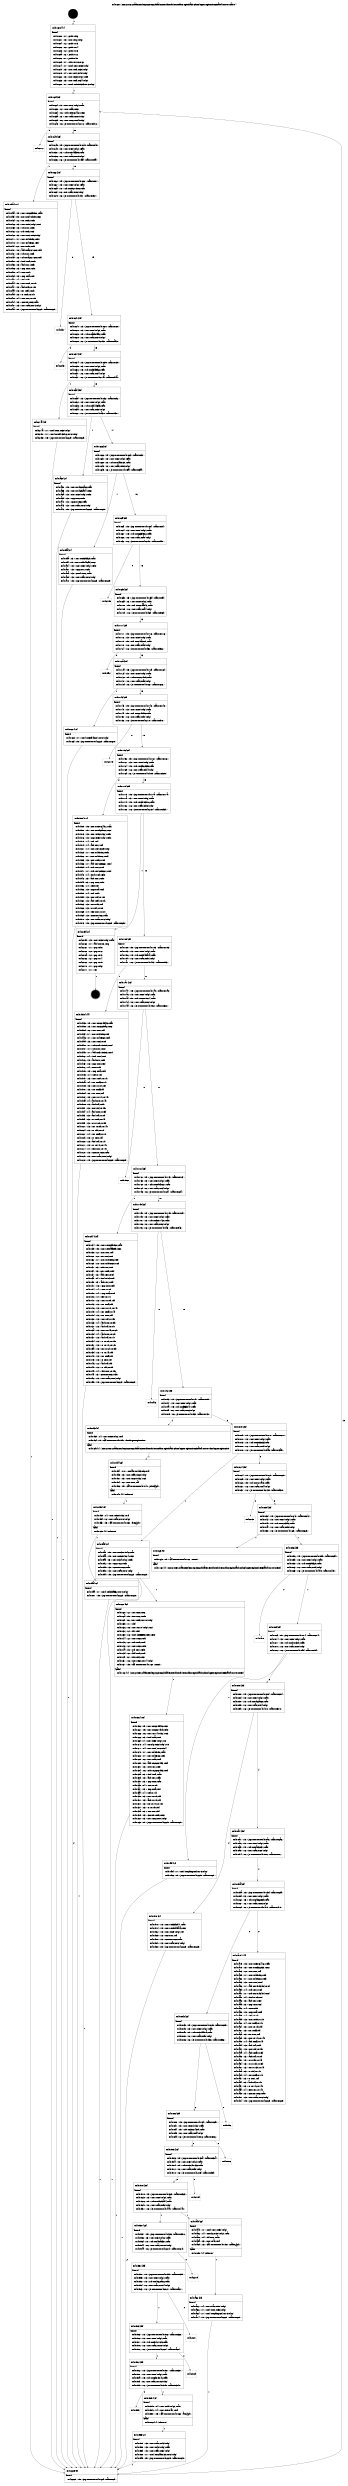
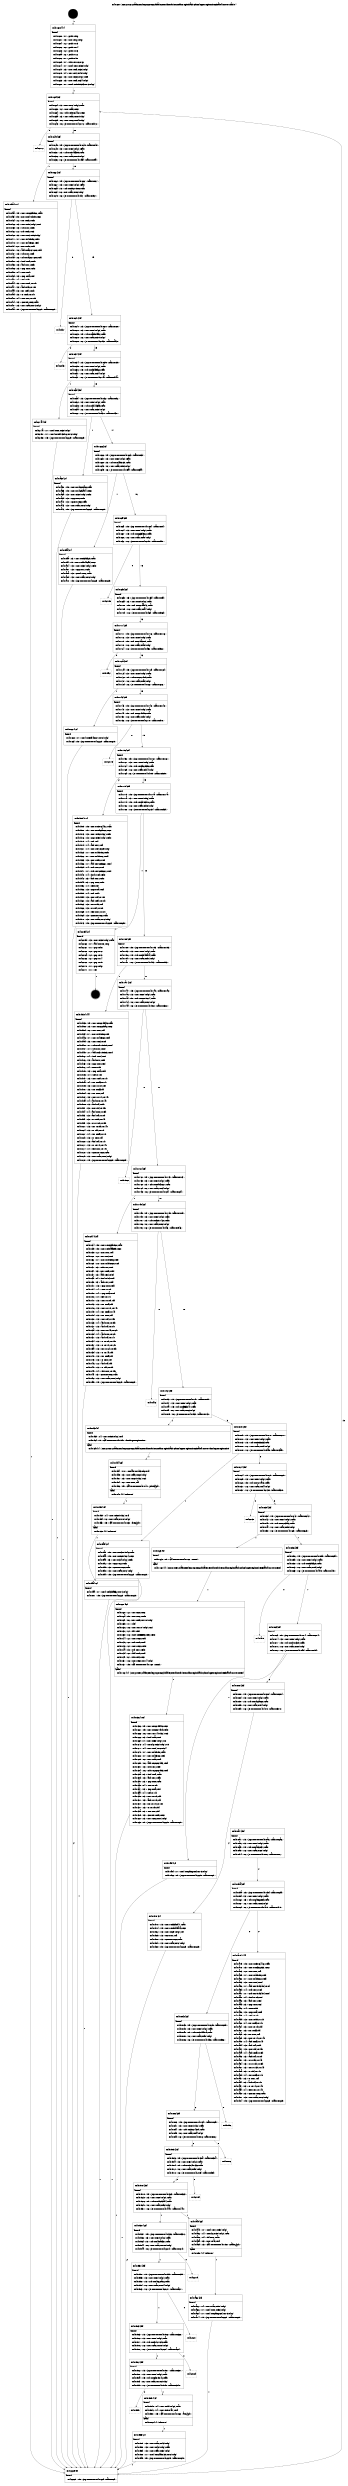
edge "0x4019a5 [27]" -> "0x401c28 [52]": now "0x401c23 [5]" -> "0x401c28 [52]"
edge "0x401888 [25]" -> "0x4018a1 [25]": removed, label "4"
edge "0x401937 [25]" -> "0x401950 [25]": added, label "1"
